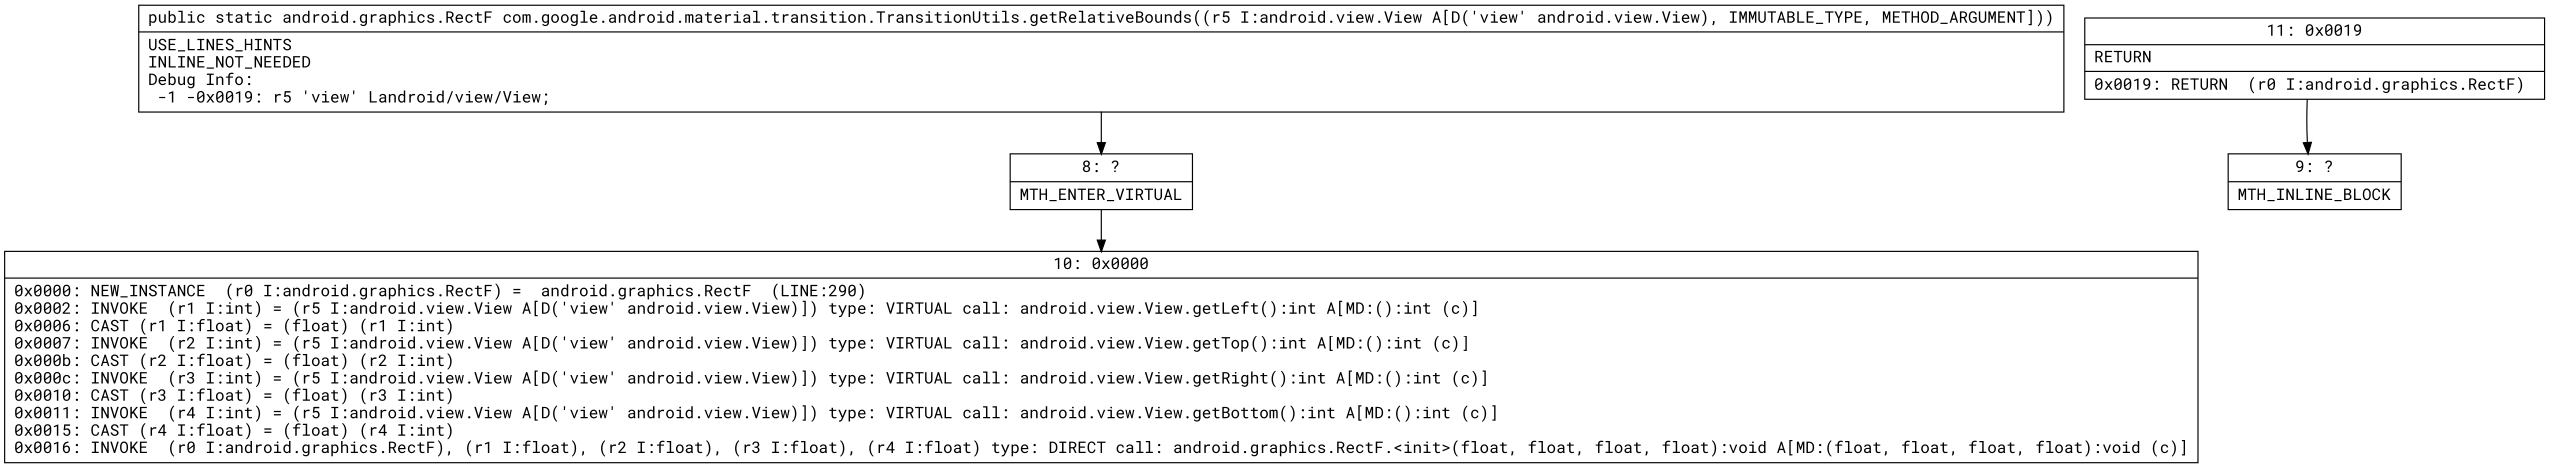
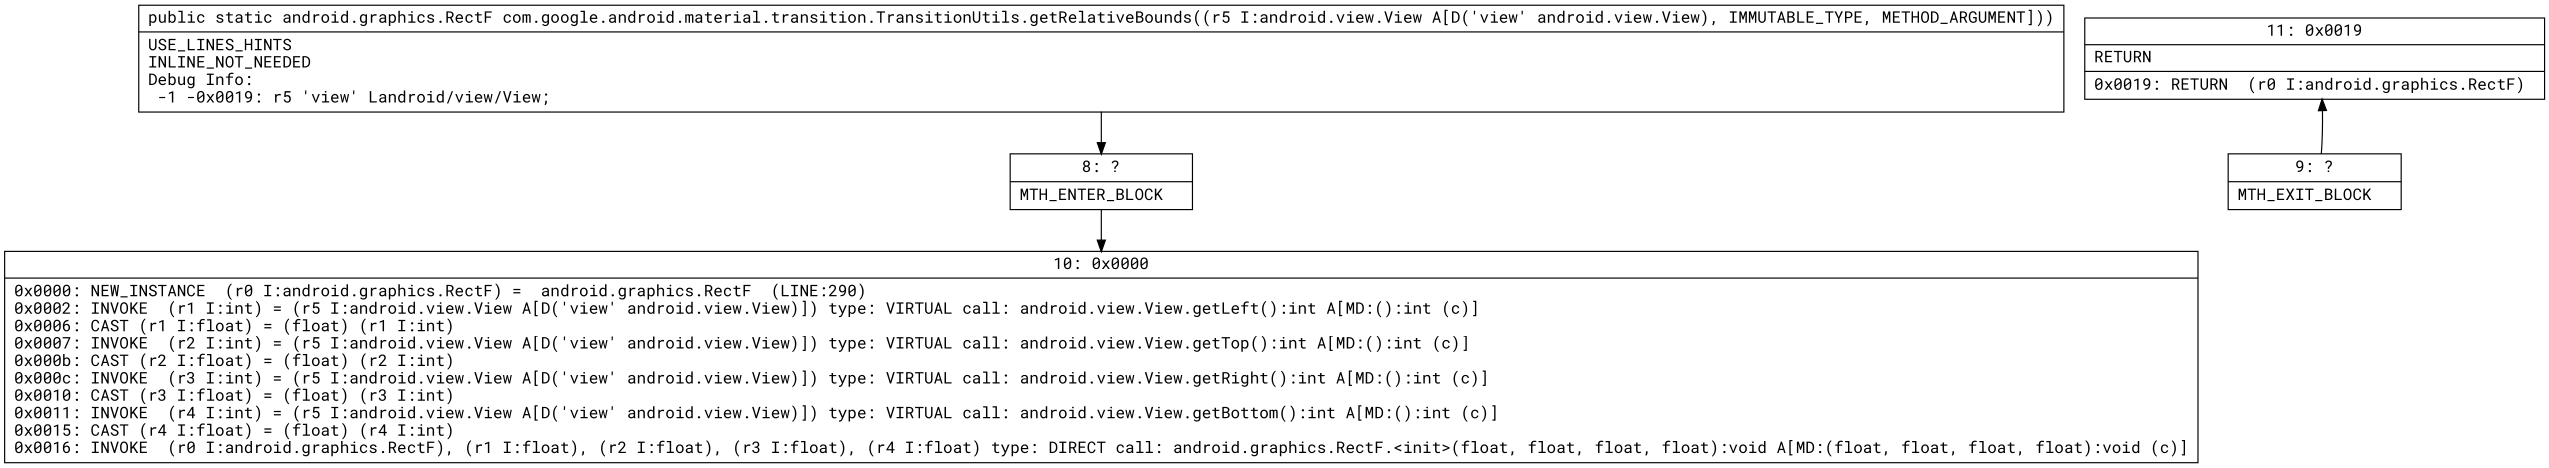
edge "11: 0x0019" -> "9: ?": reversed
node "8: ?": text "MTH_ENTER_VIRTUAL" -> "MTH_ENTER_BLOCK"
node "9: ?": text "MTH_INLINE_BLOCK" -> "MTH_EXIT_BLOCK"
